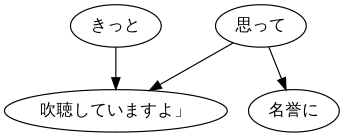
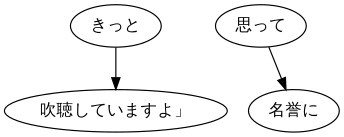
edge "思って" -> "吹聴していますよ」": removed
